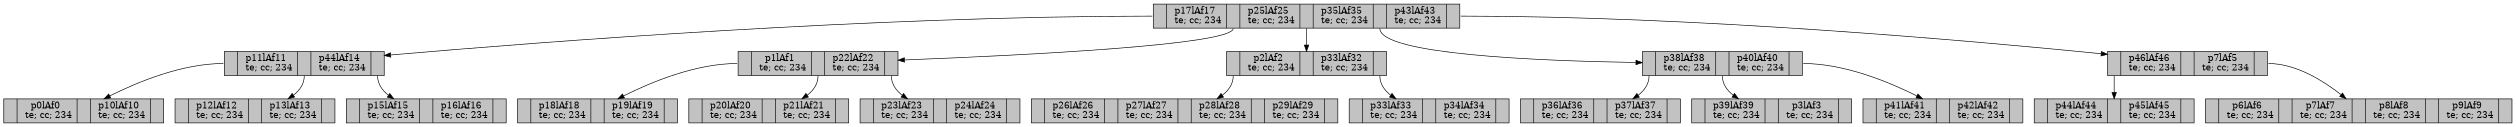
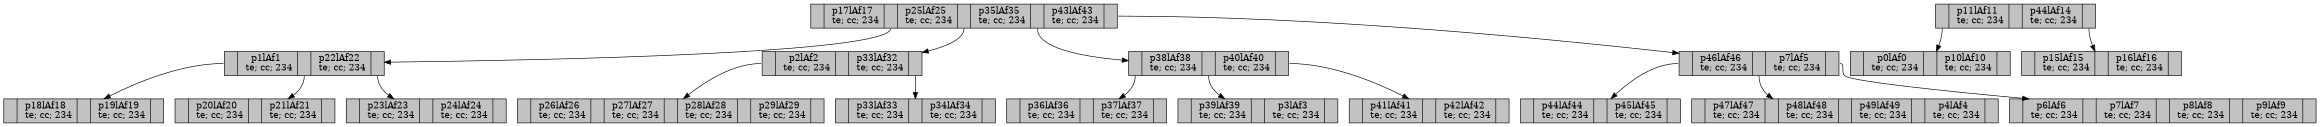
edge "p17lAf17" -> "p11lAf11": removed
node "p12lAf12": removed
node "p47lAf47": added
